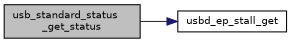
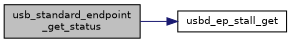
node "usb_standard_status _get_status": label "usb_standard_status _get_status" -> "usb_standard_endpoint _get_status"
